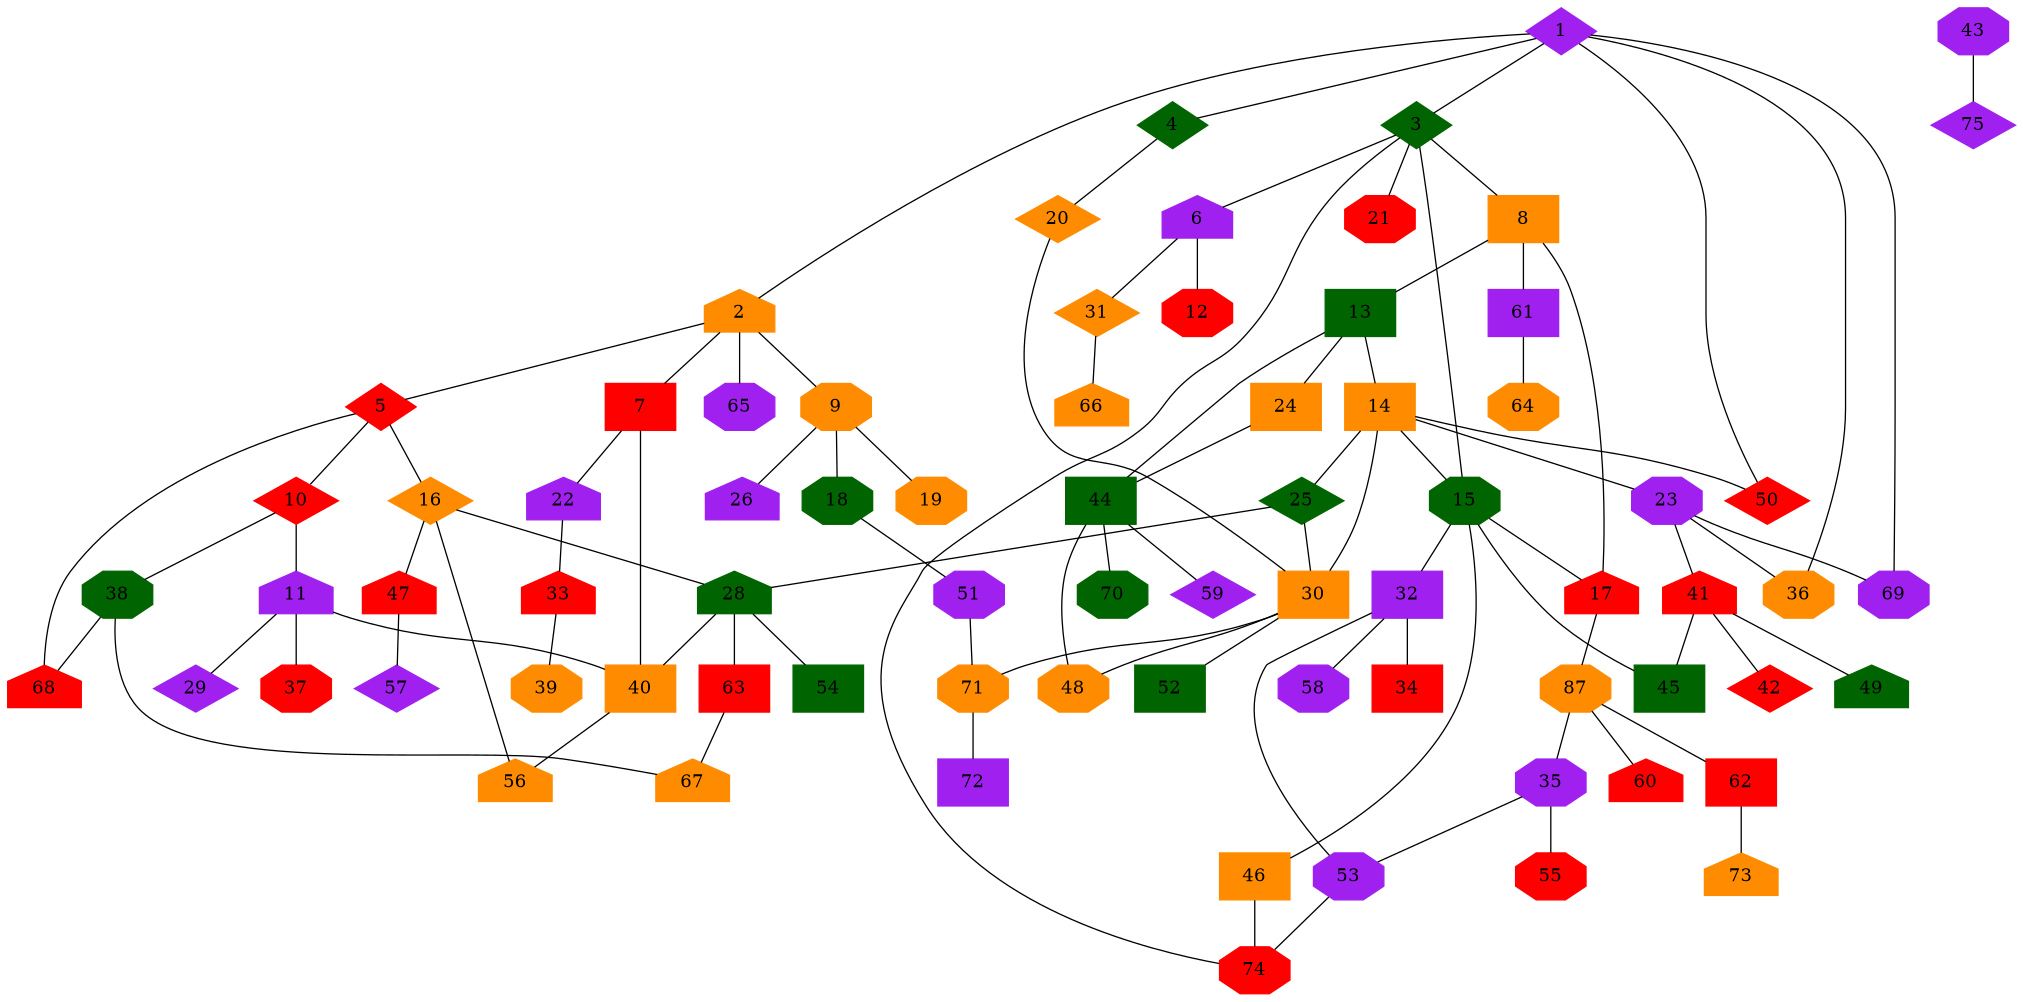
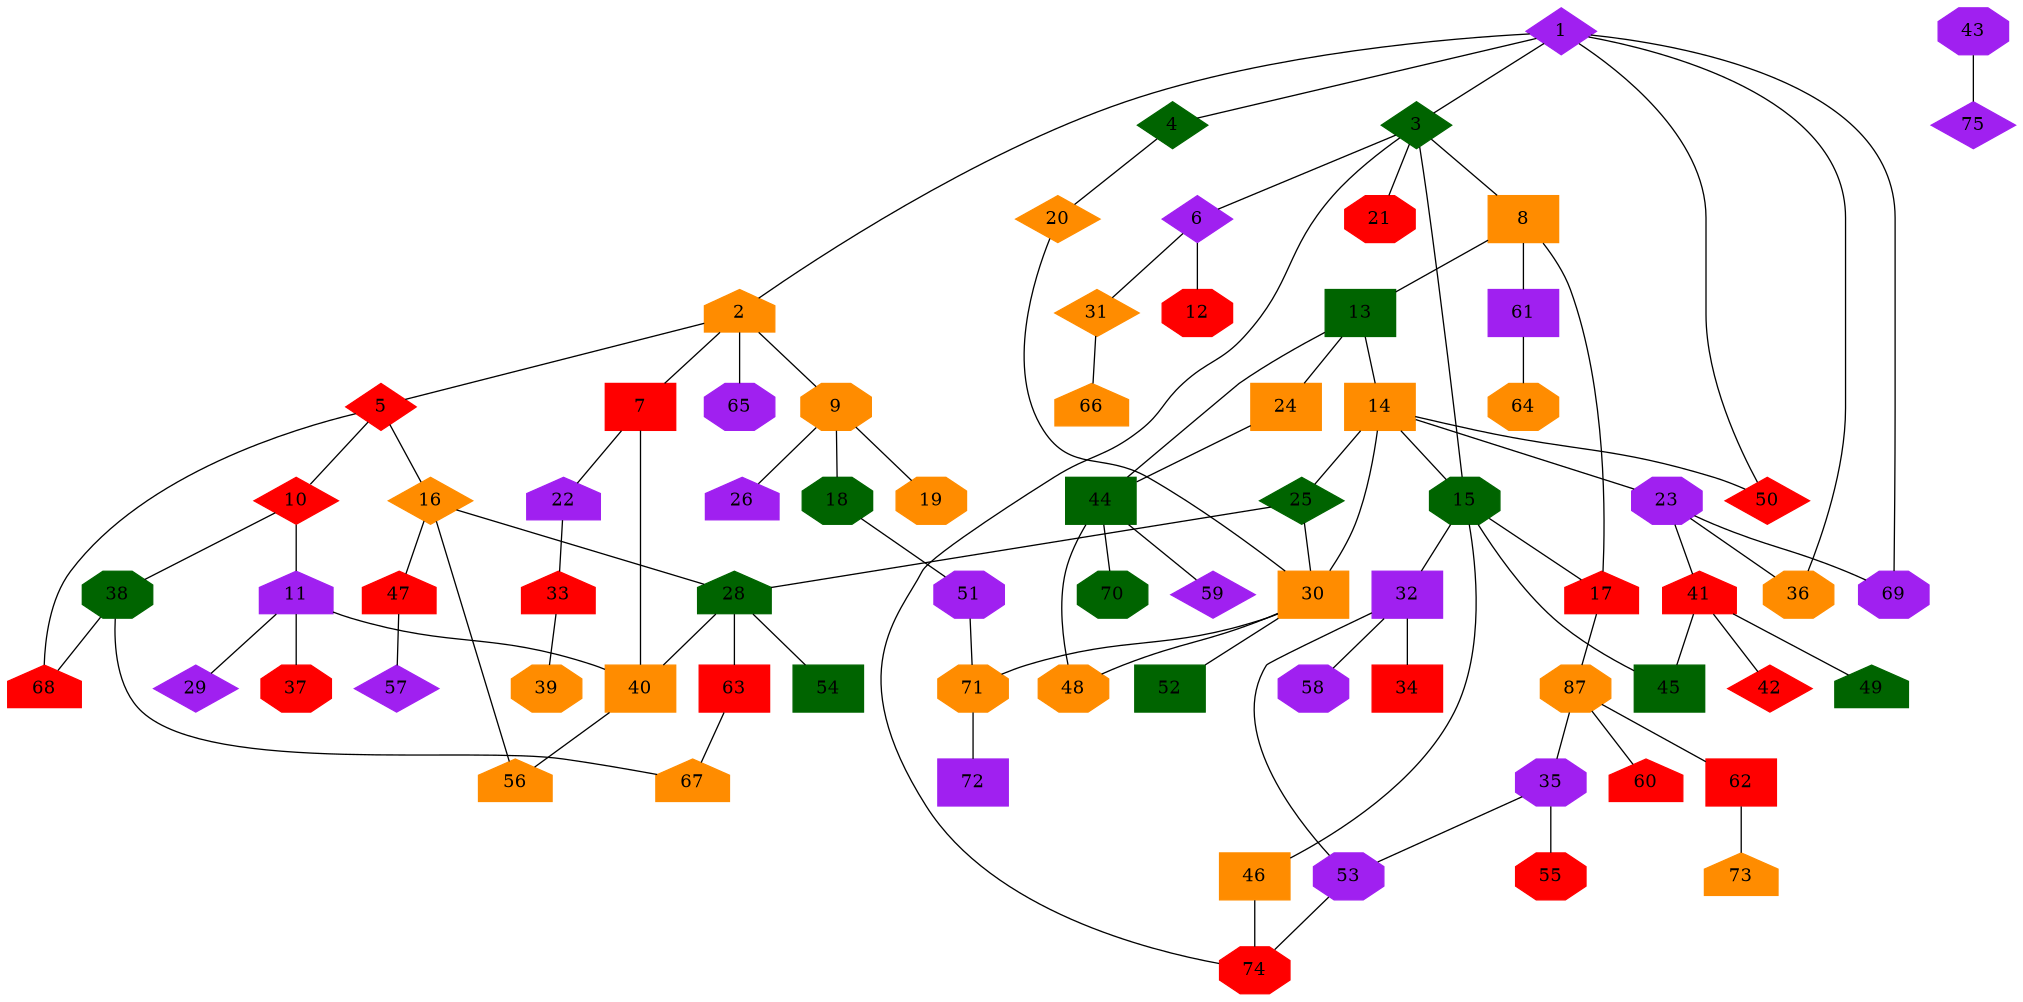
node "6": shape house -> diamond
